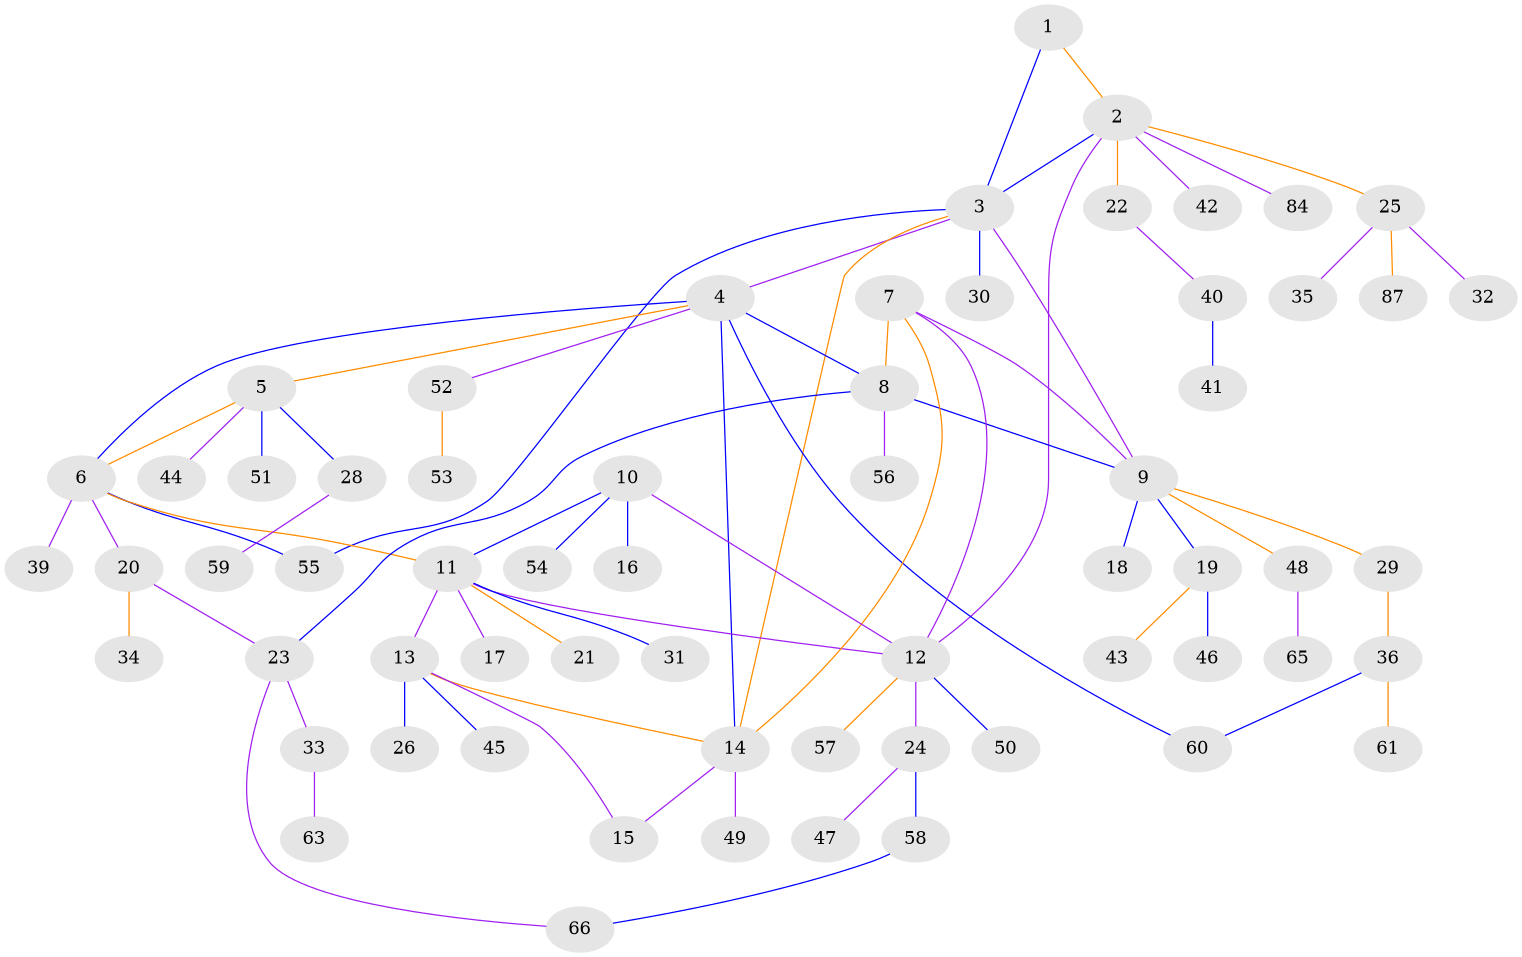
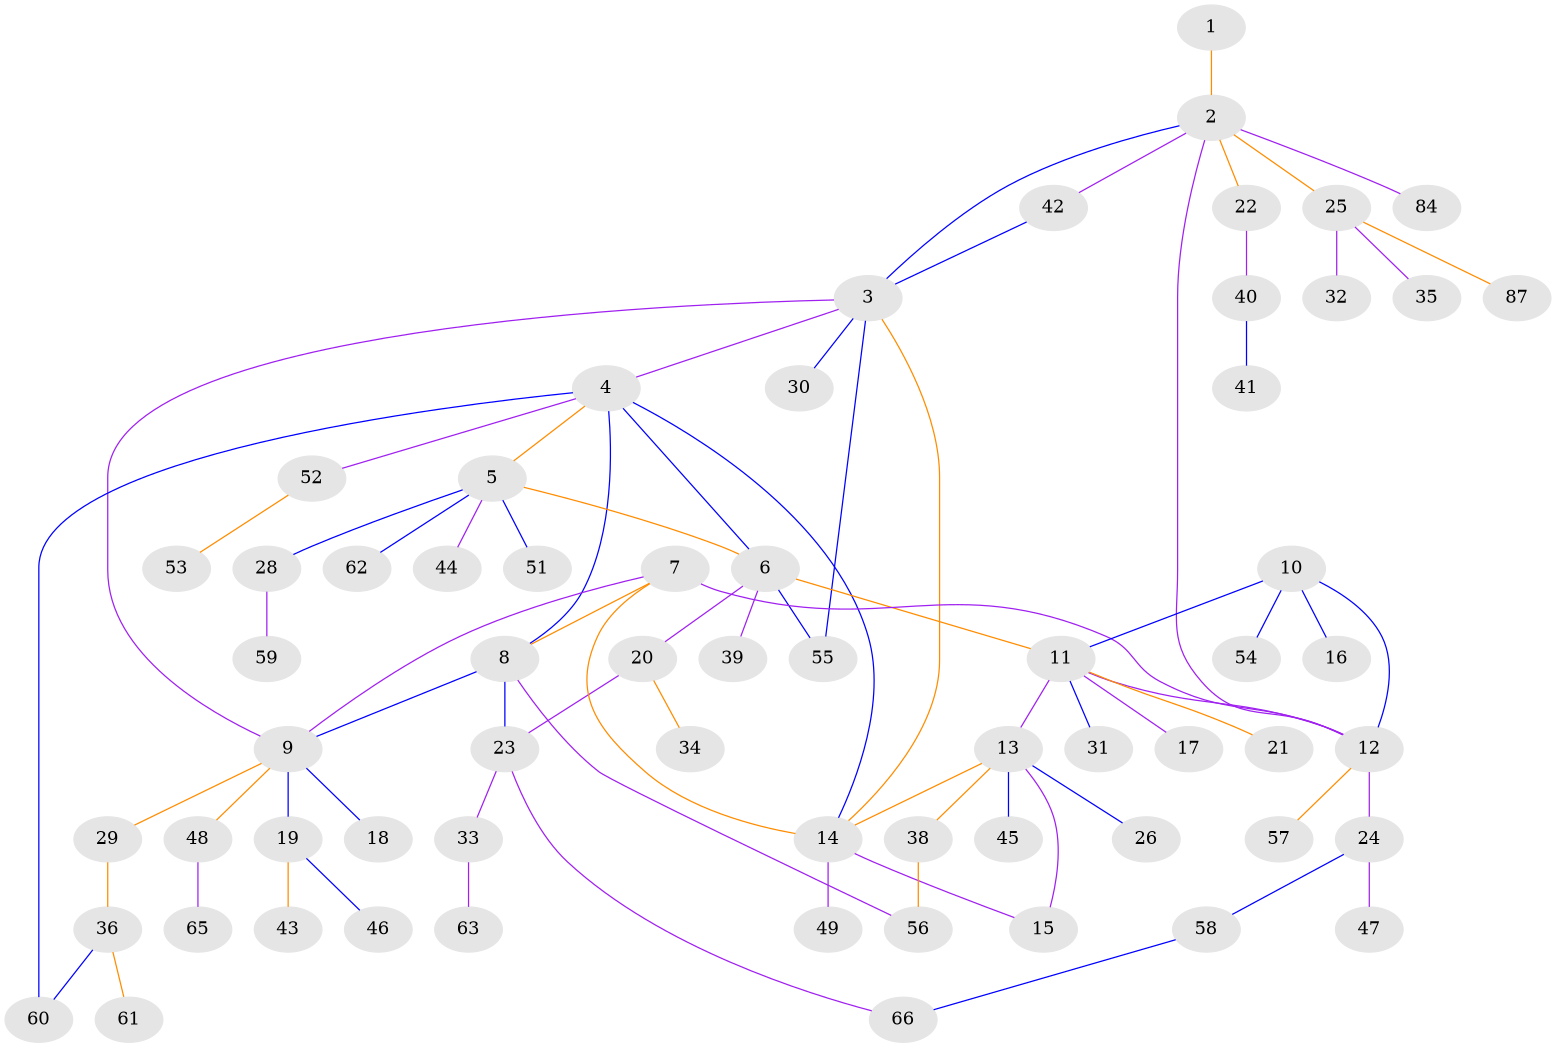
edge "1" -- "3": now "42" -- "3"
edge "10" -- "12": color purple -> blue
node "62": added
node "50": removed
node "38": added
